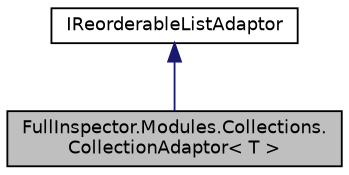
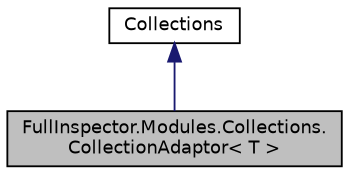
node "IReorderableListAdaptor": label "IReorderableListAdaptor" -> "Collections"
